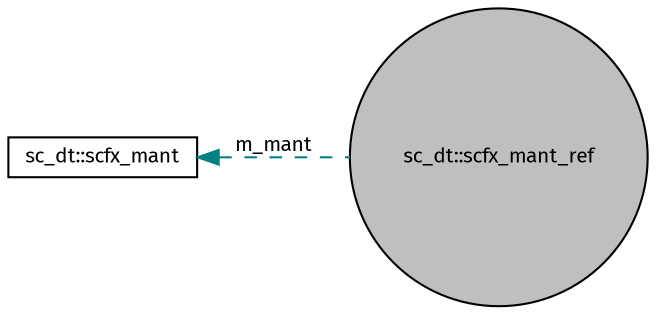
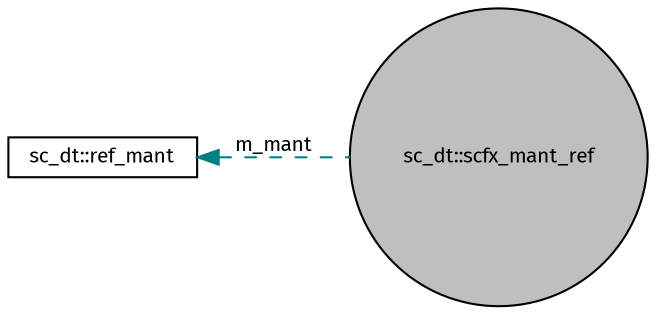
node "sc_dt::scfx_mant": label "sc_dt::scfx_mant" -> "sc_dt::ref_mant"
